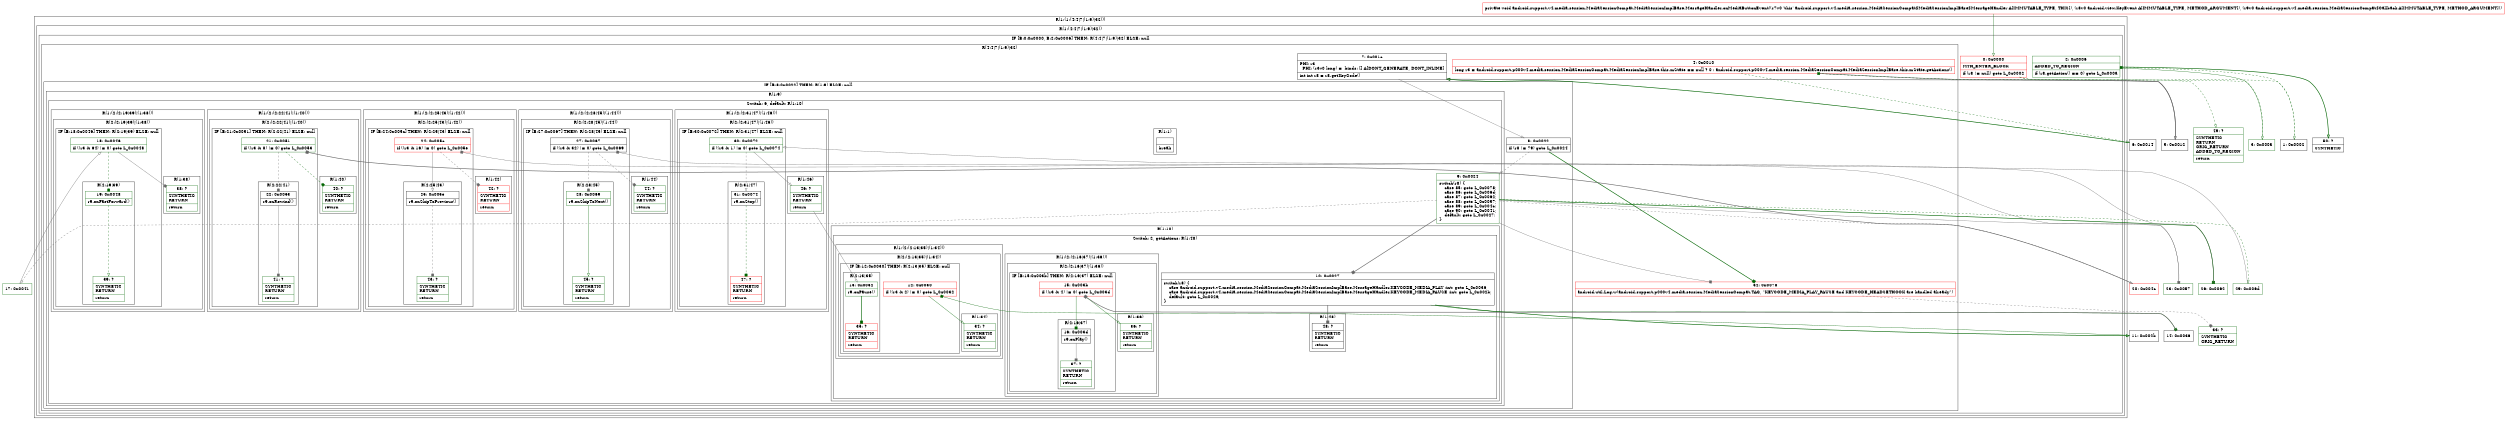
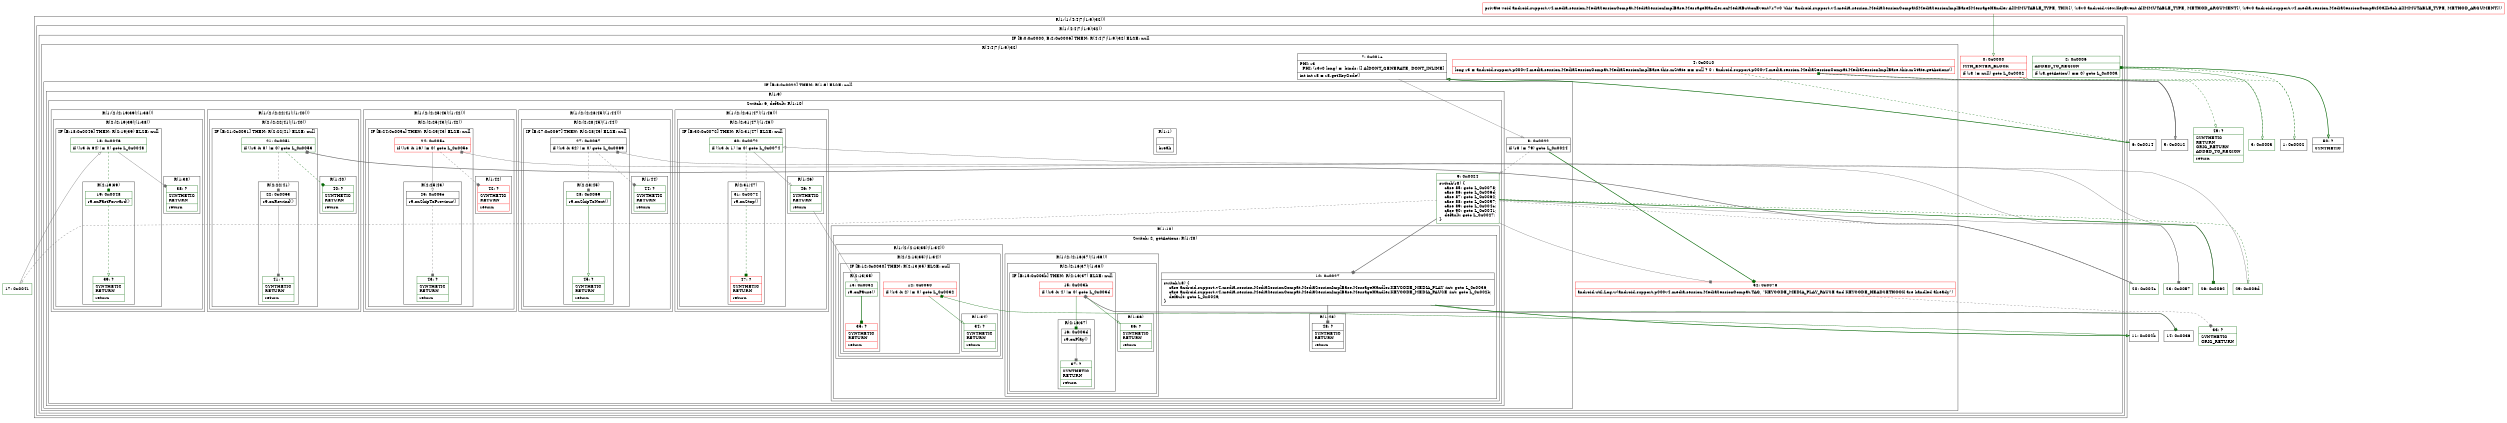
node "20: 0x004c": color red -> darkgreen
